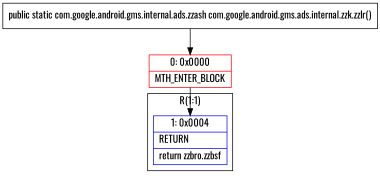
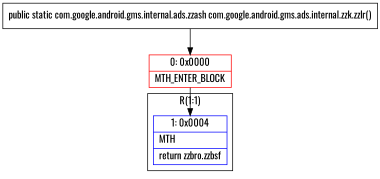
node "1: 0x0004": text "RETURN" -> "MTH"
